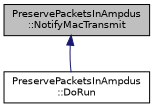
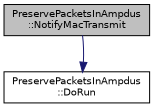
edge "PreservePacketsInAmpdus ::DoRun" -> "PreservePacketsInAmpdus ::NotifyMacTransmit": reversed
